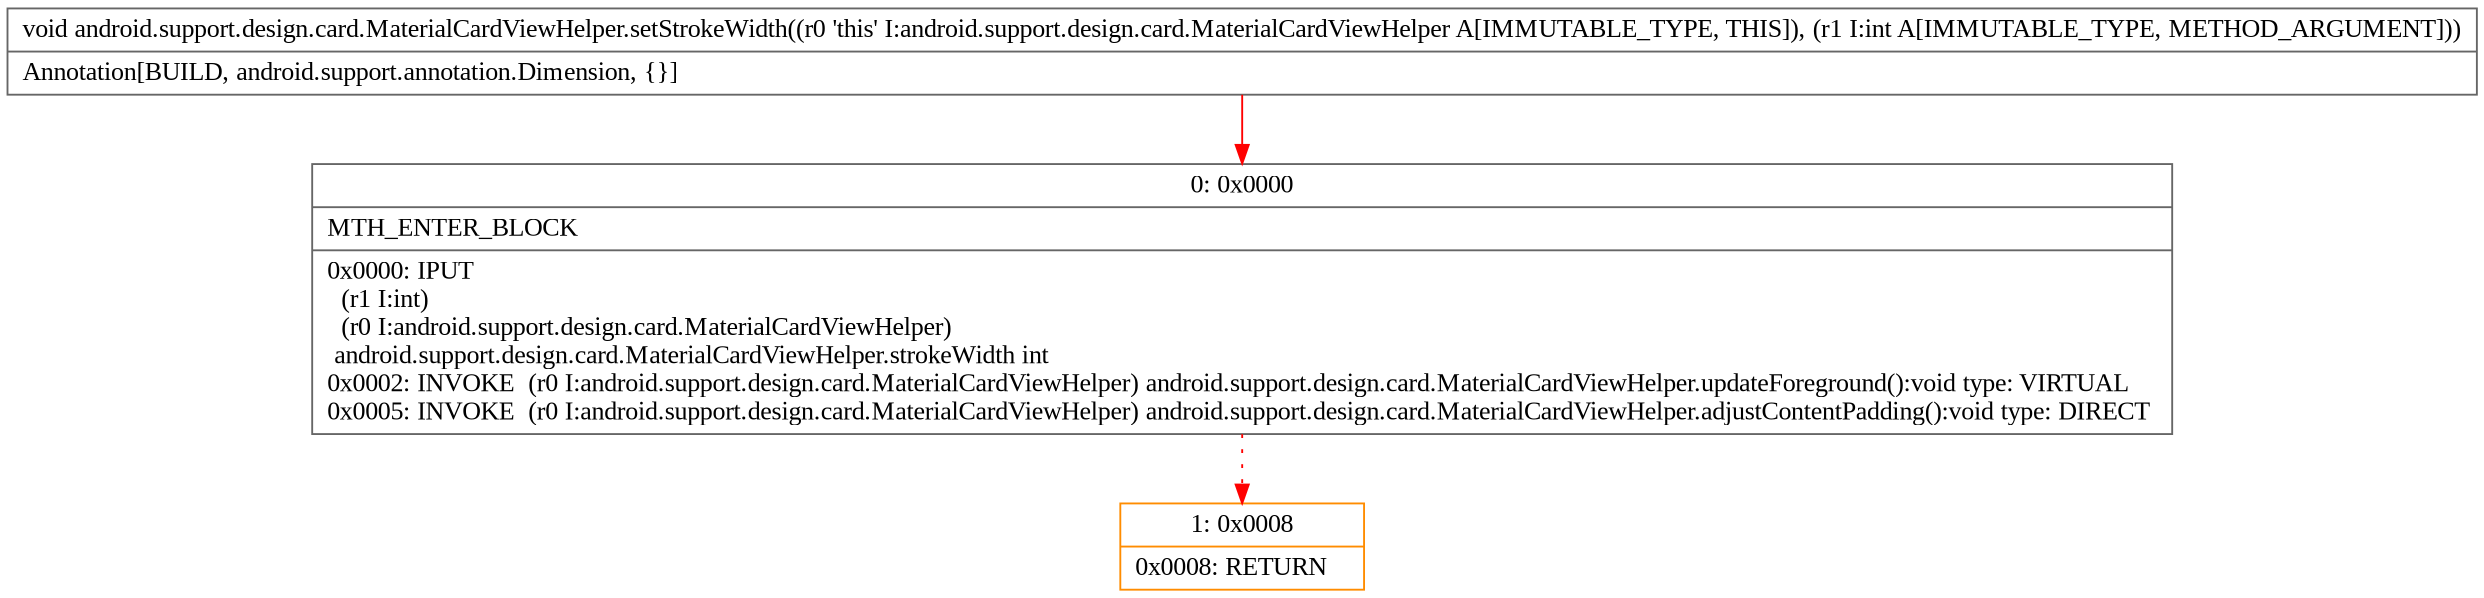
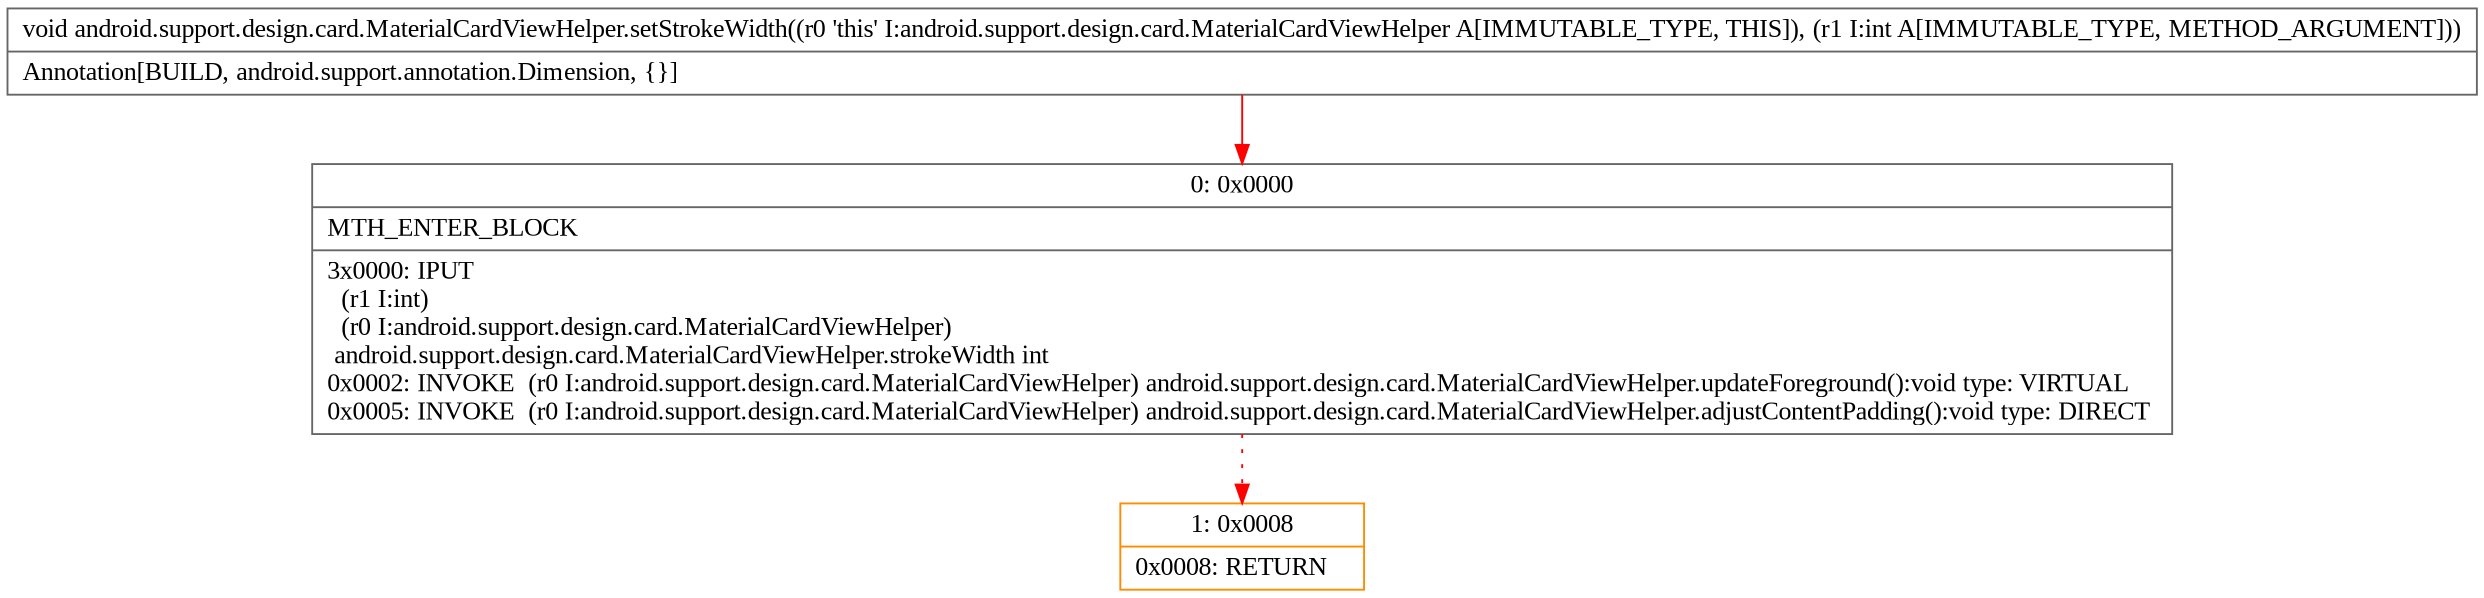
node "0: 0x0000": text "0x0000: IPUT" -> "3x0000: IPUT"
